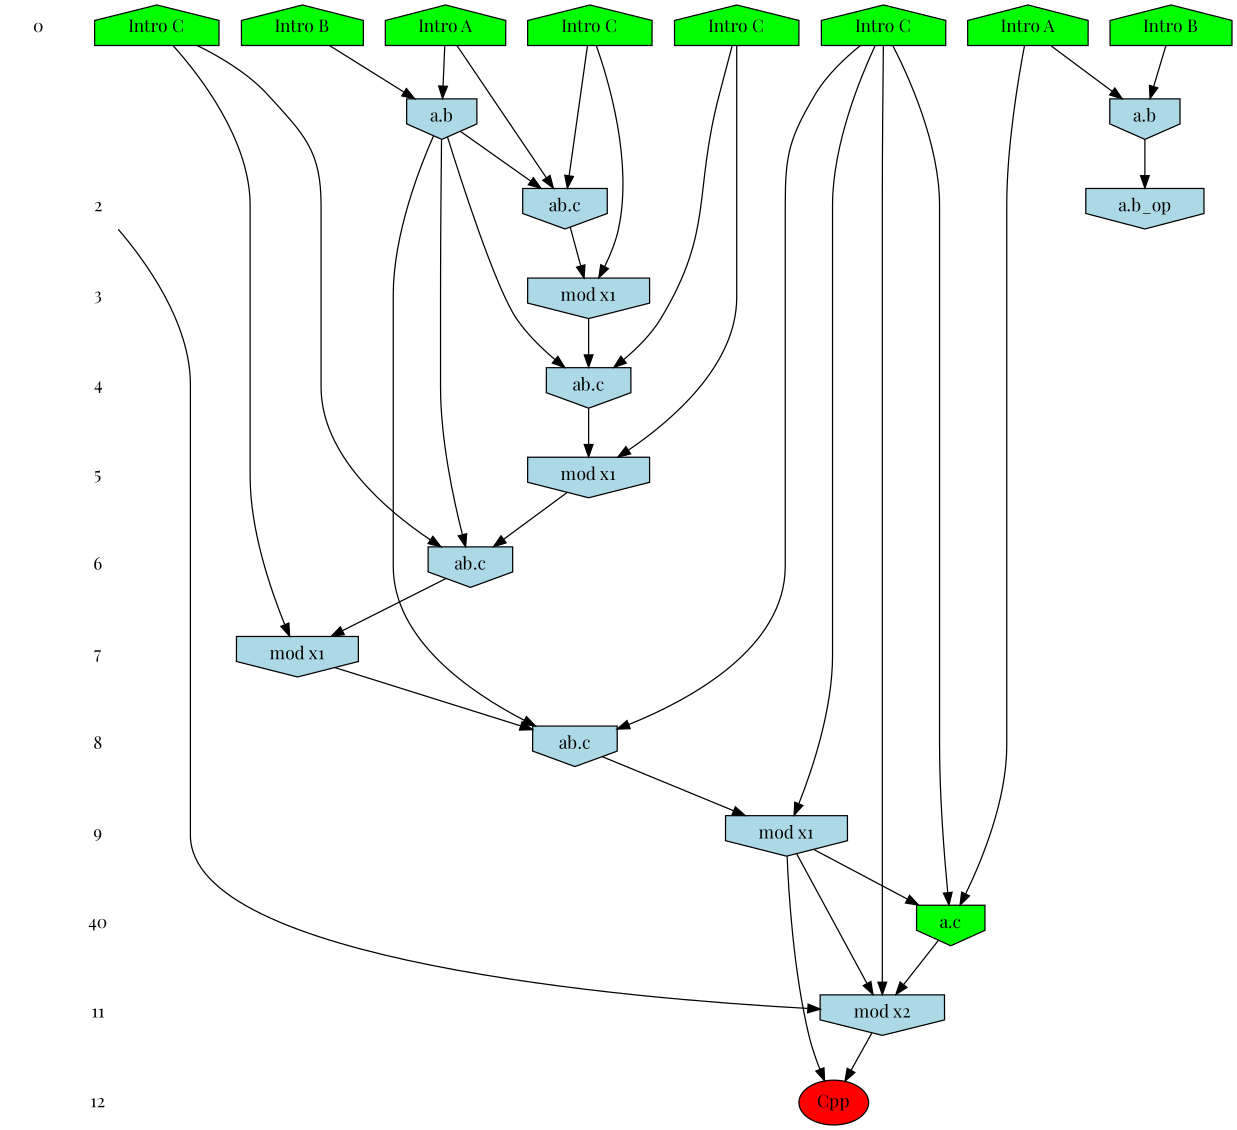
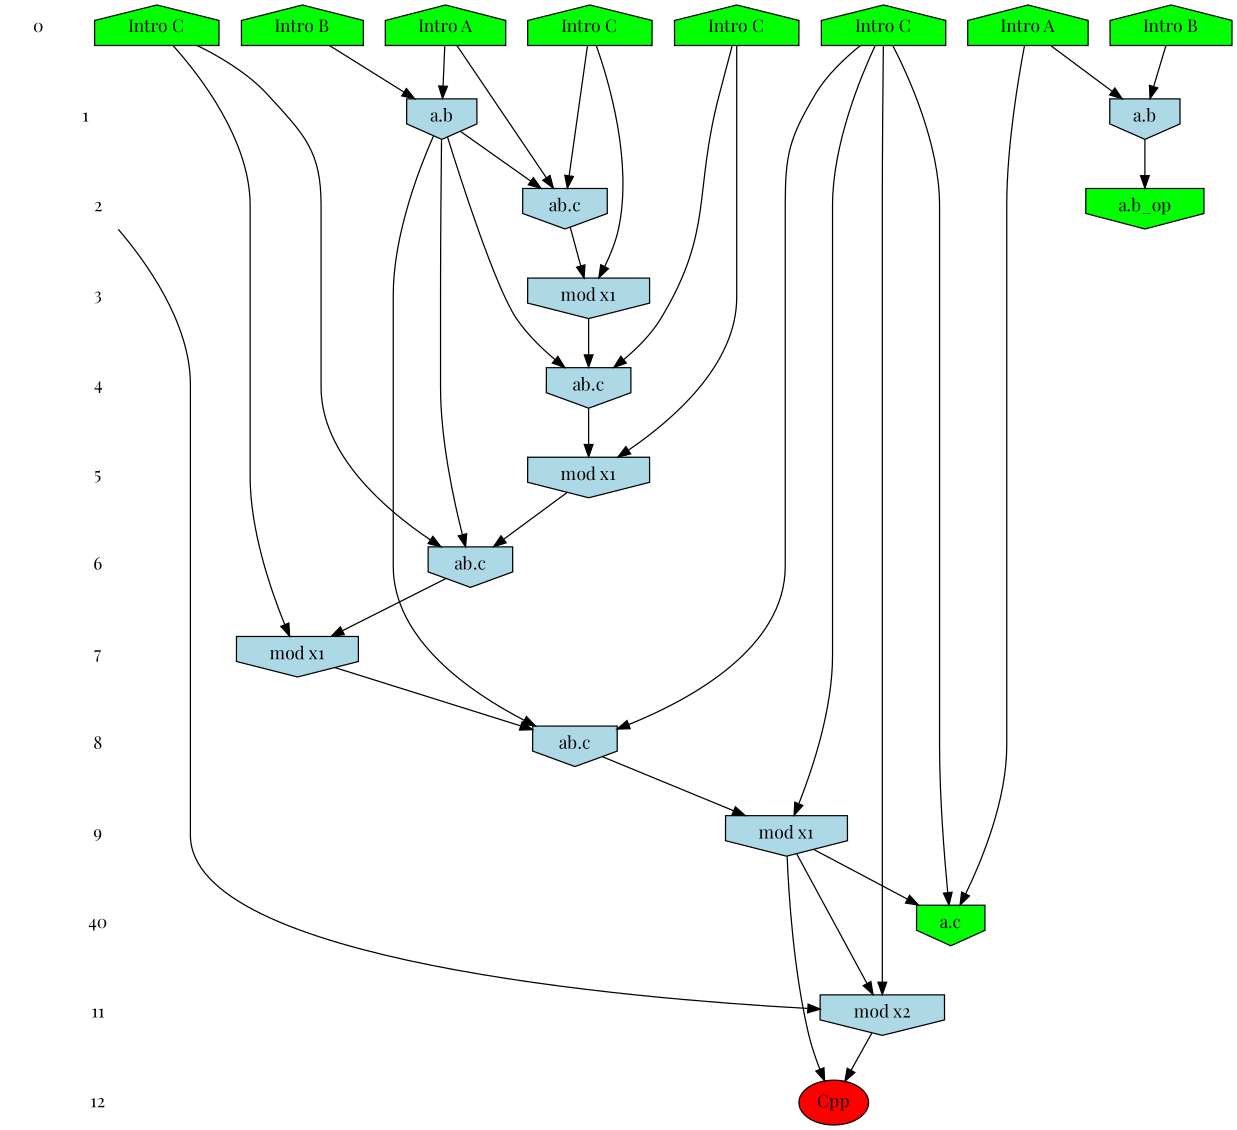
node "1": added
node "a.b_op": fillcolor lightblue -> green
edge "a.c" -> "mod x2": removed
